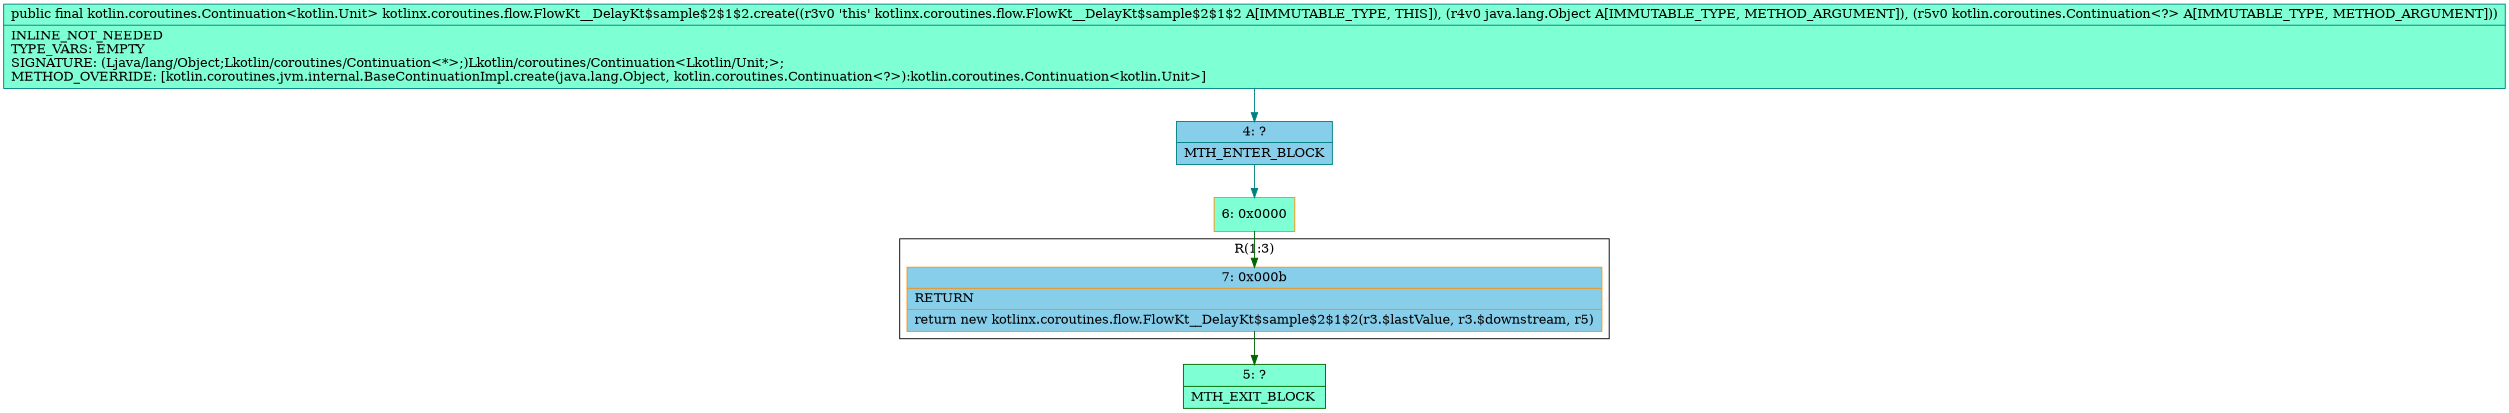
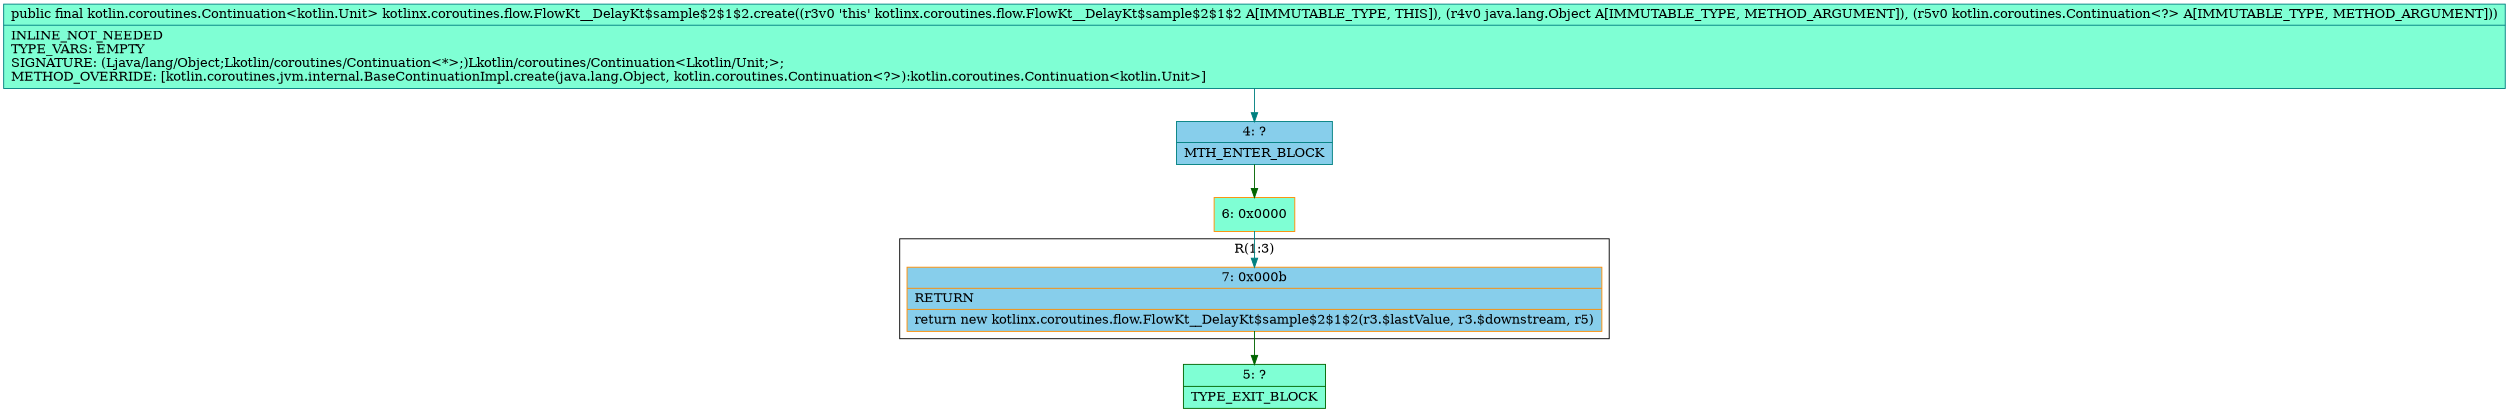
edge "4: ?" -> "6: 0x0000": color teal -> darkgreen
edge "6: 0x0000" -> "7: 0x000b": color darkgreen -> teal
node "5: ?": text "MTH_EXIT_BLOCK" -> "TYPE_EXIT_BLOCK"
